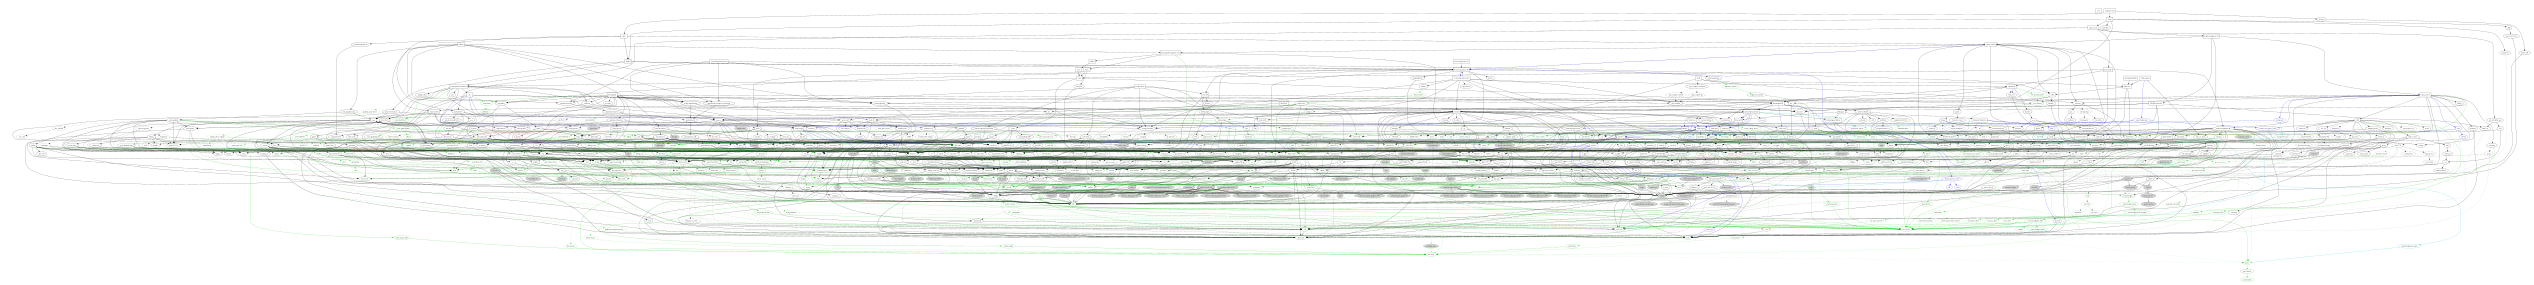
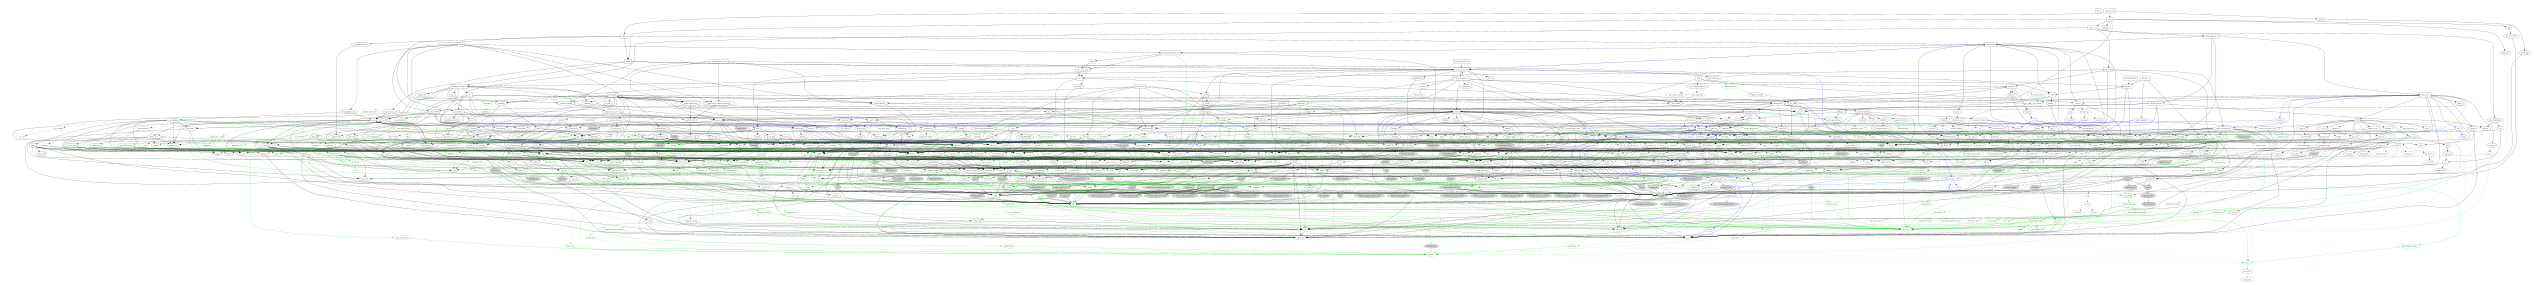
node "heck 0.3.3": removed
node "tempdir": added
